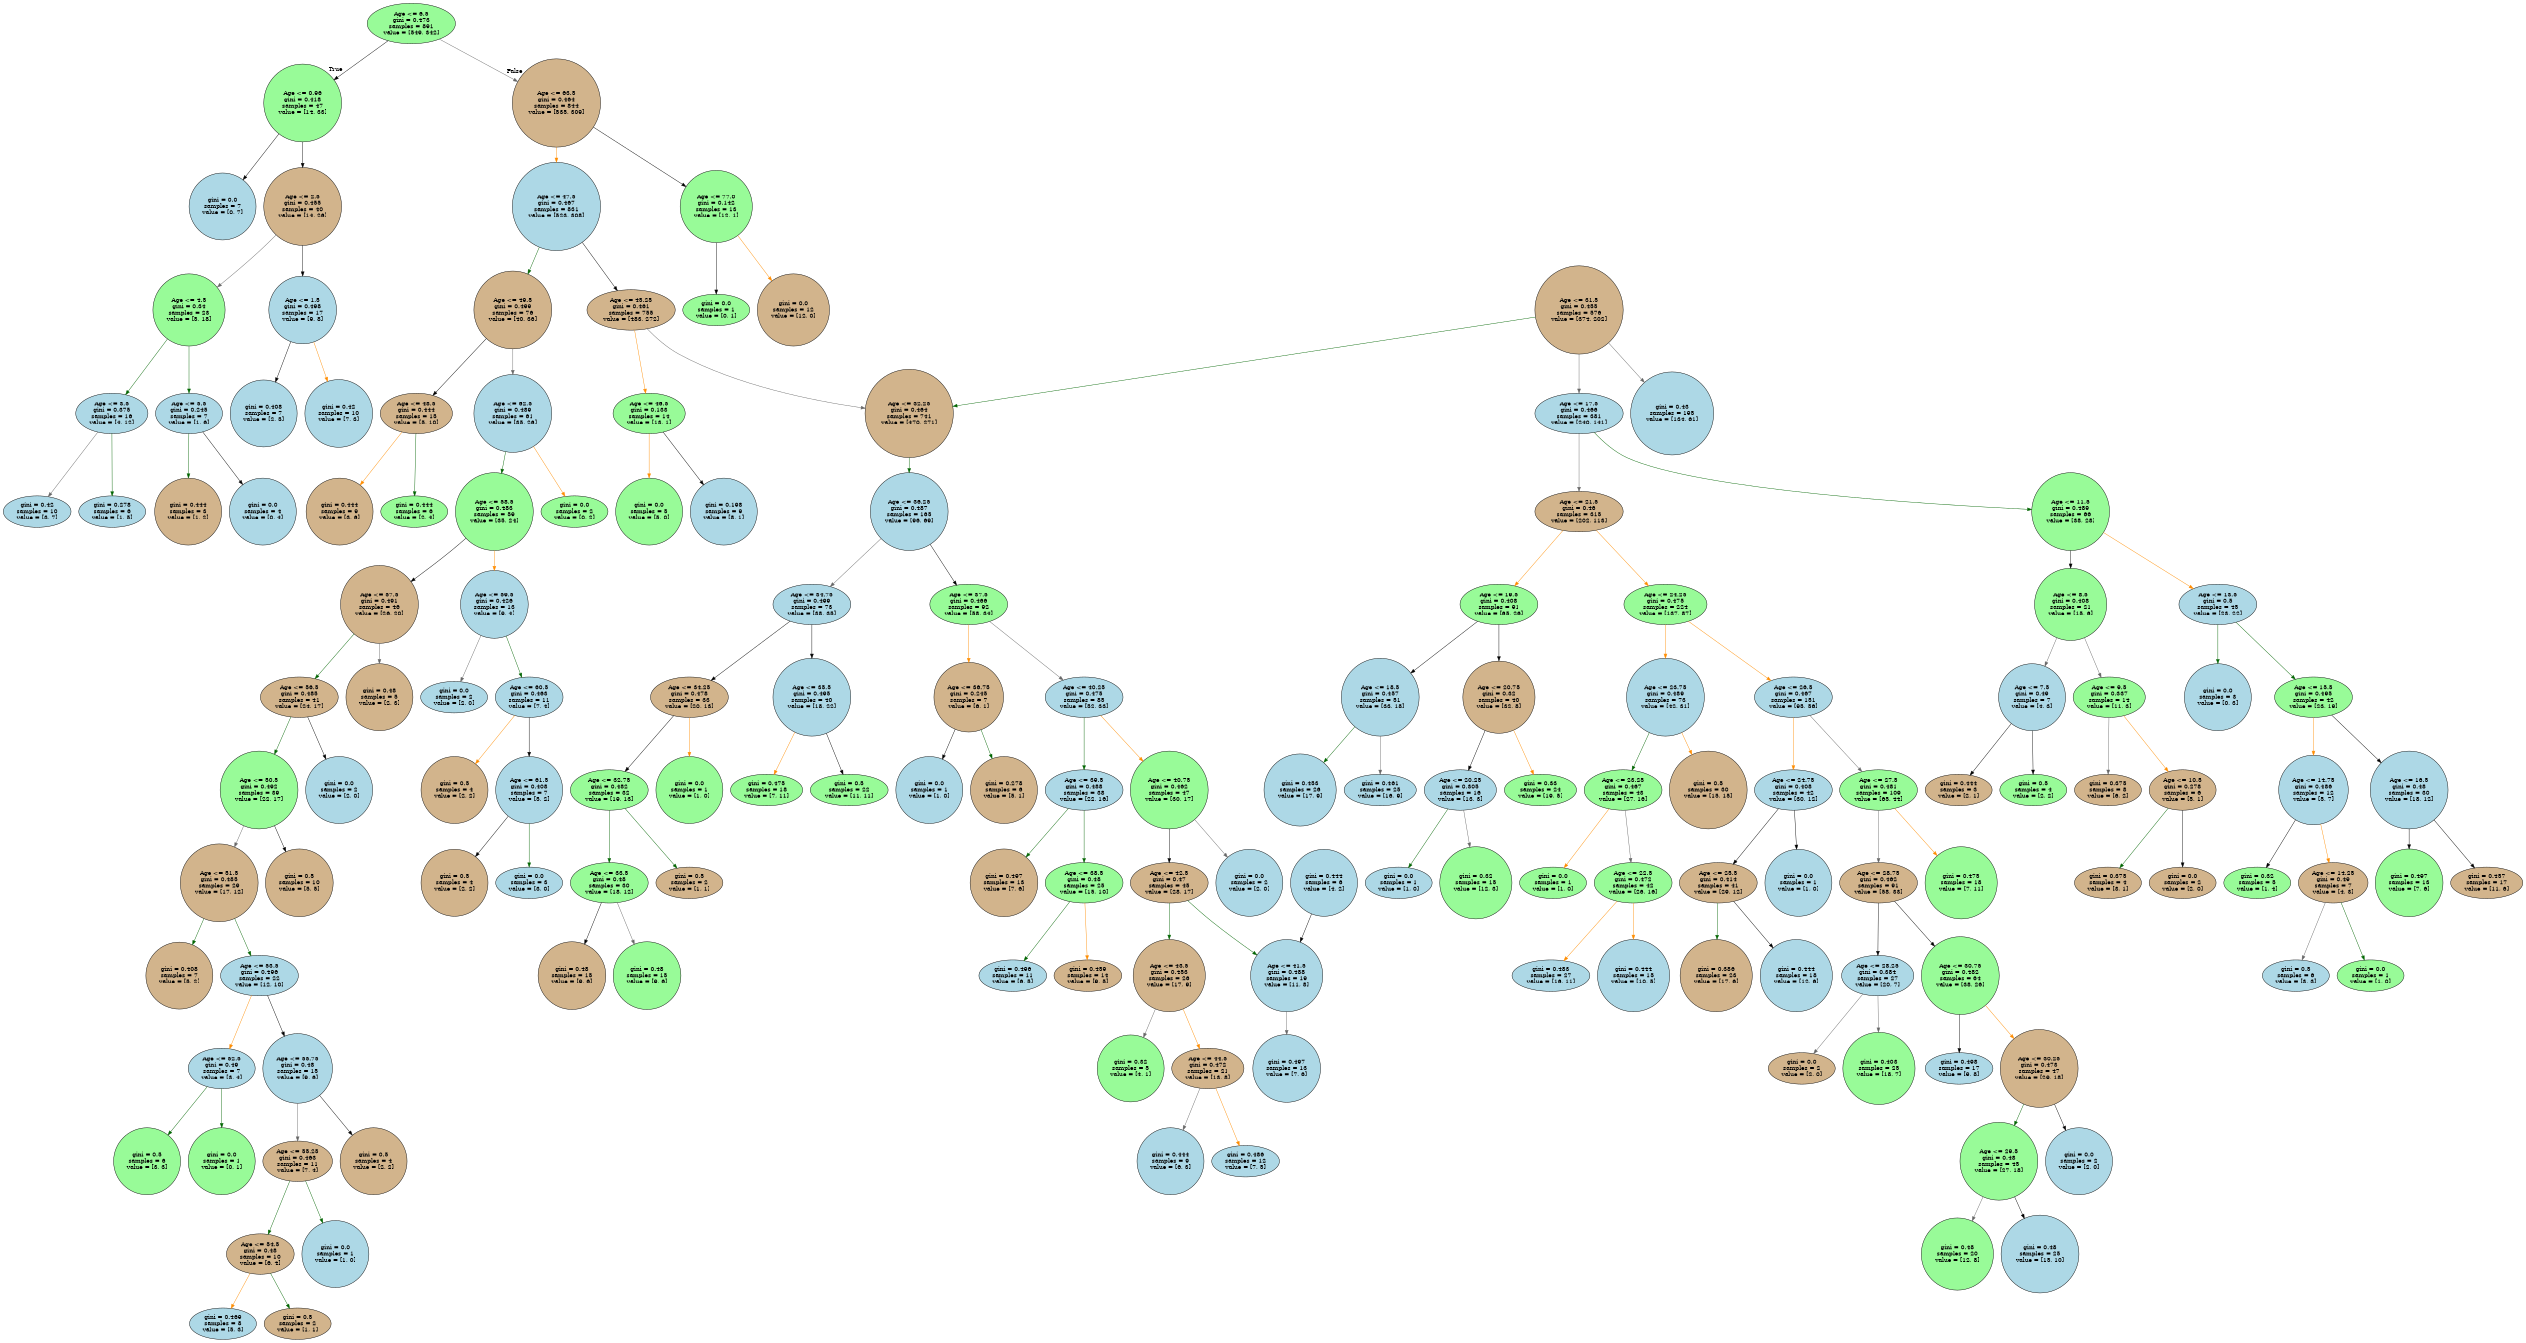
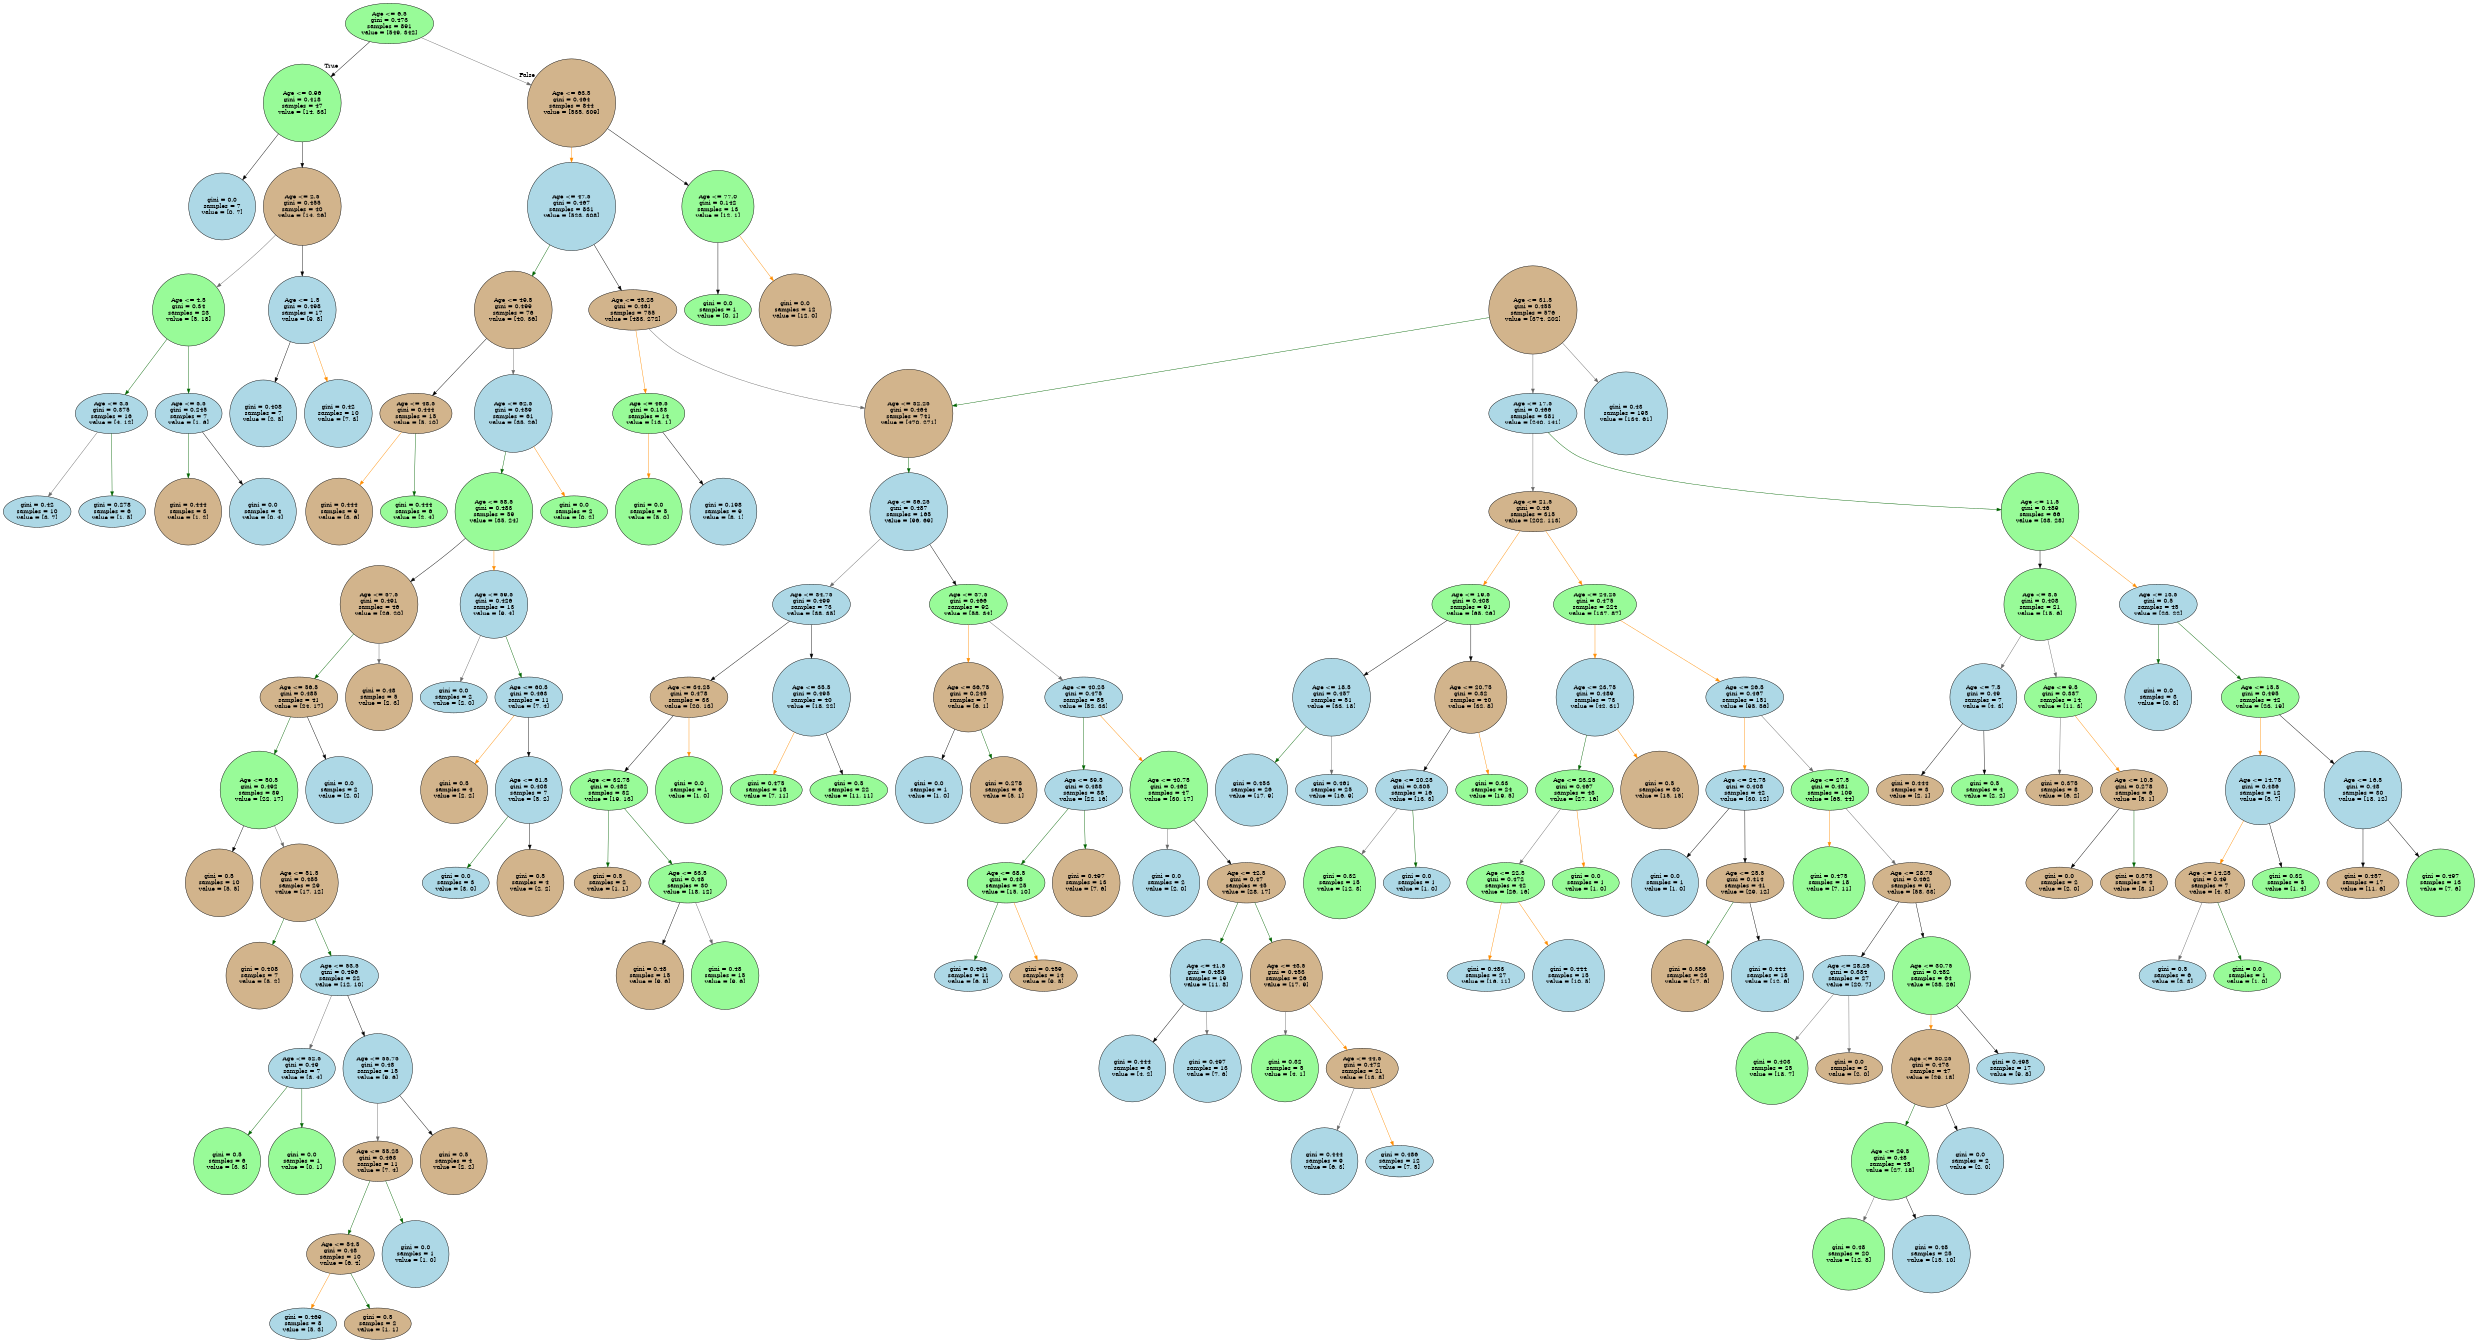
edge "gini = 0.444 samples = 6 value = [4, 2]" -> "Age <= 41.5 gini = 0.488 samples = 19 value = [11, 8]": reversed
edge "Age <= 53.5 gini = 0.496 samples = 22 value = [12, 10]" -> "Age <= 52.5 gini = 0.49 samples = 7 value = [3, 4]": color darkorange -> gray40
